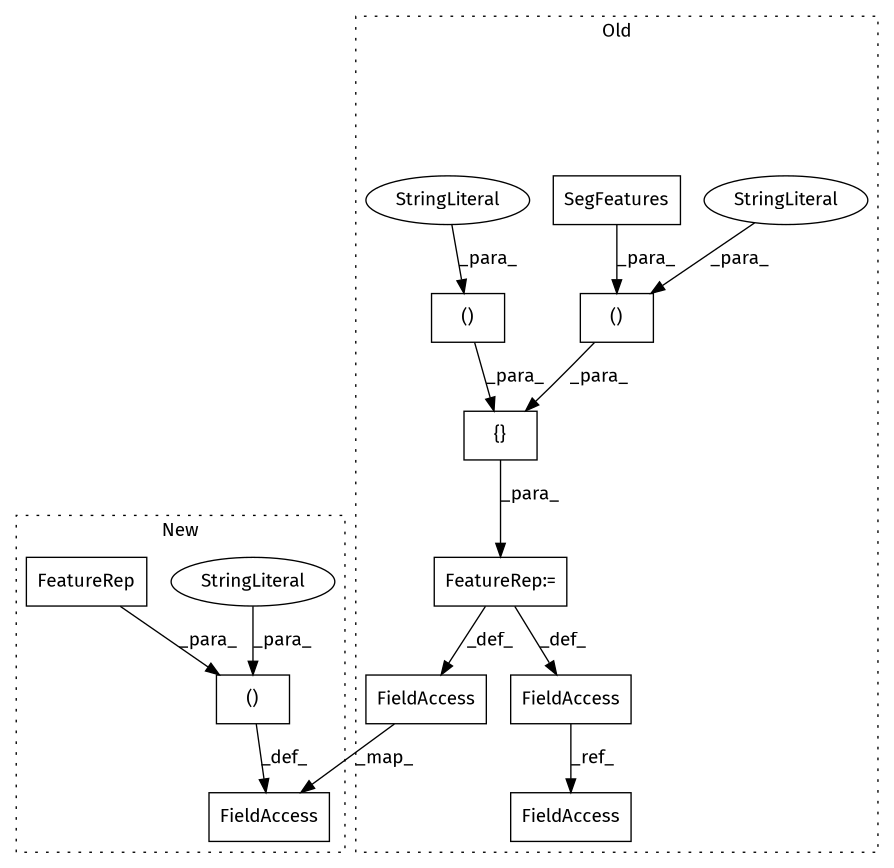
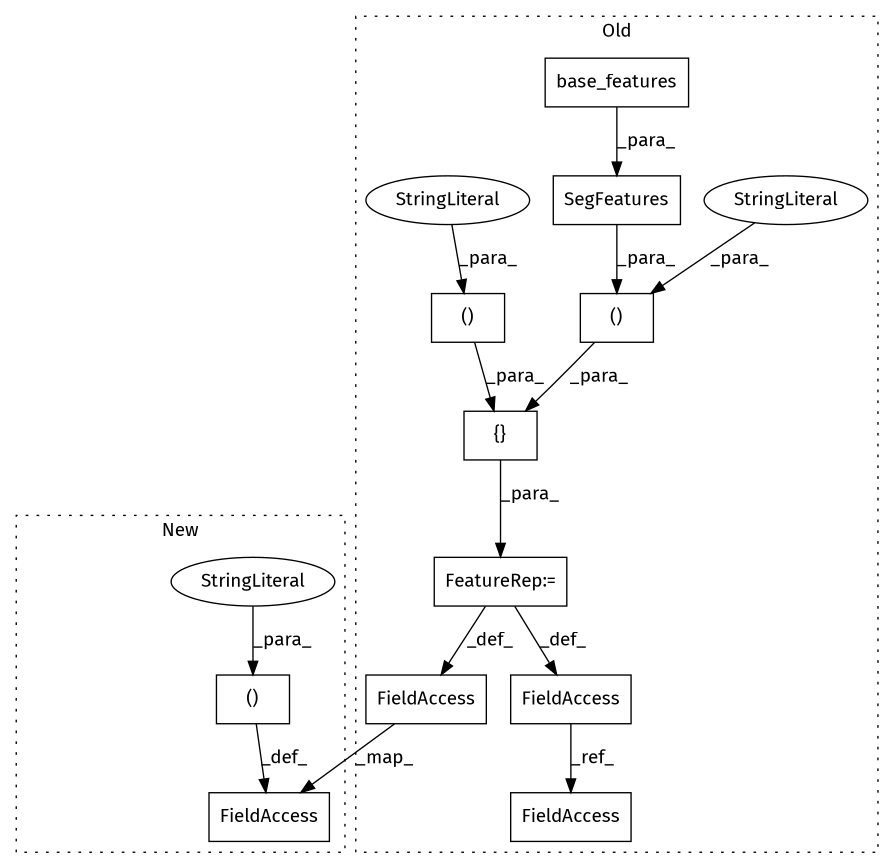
node "base_features": added
node "FeatureRep": removed
